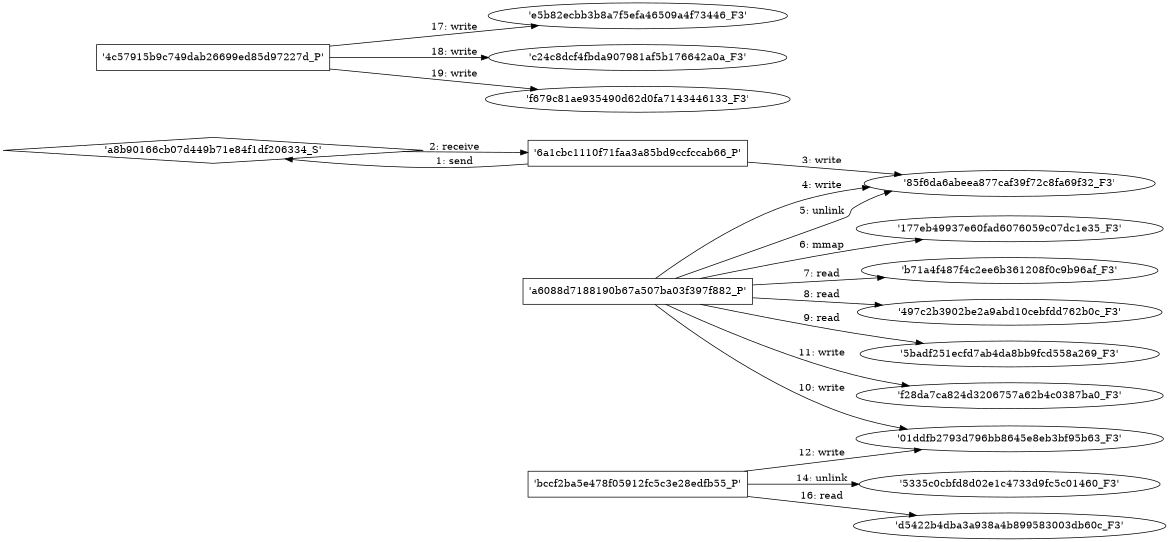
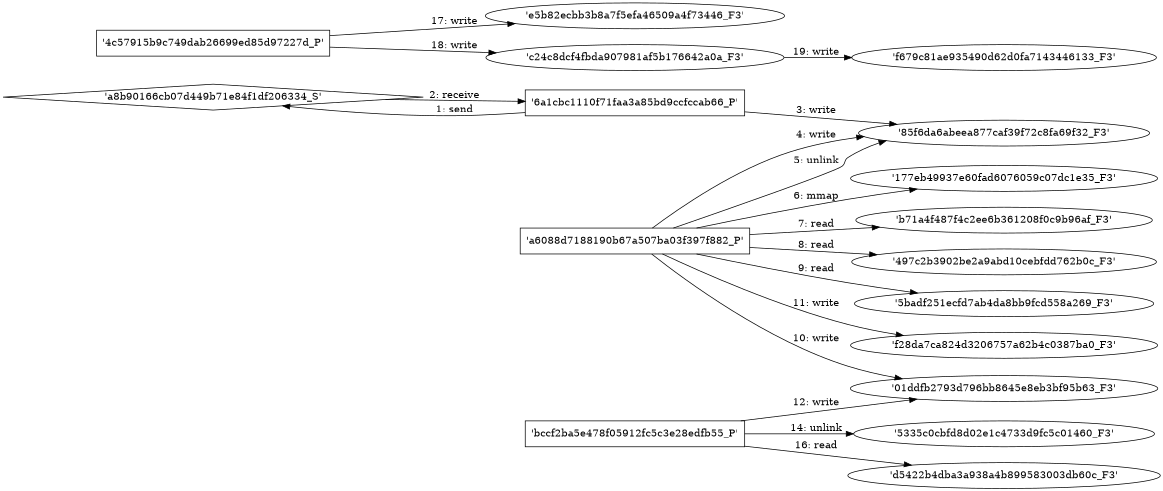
edge "'4c57915b9c749dab26699ed85d97227d_P'" -> "'f679c81ae935490d62d0fa7143446133_F3'": now "'c24c8dcf4fbda907981af5b176642a0a_F3'" -> "'f679c81ae935490d62d0fa7143446133_F3'"
